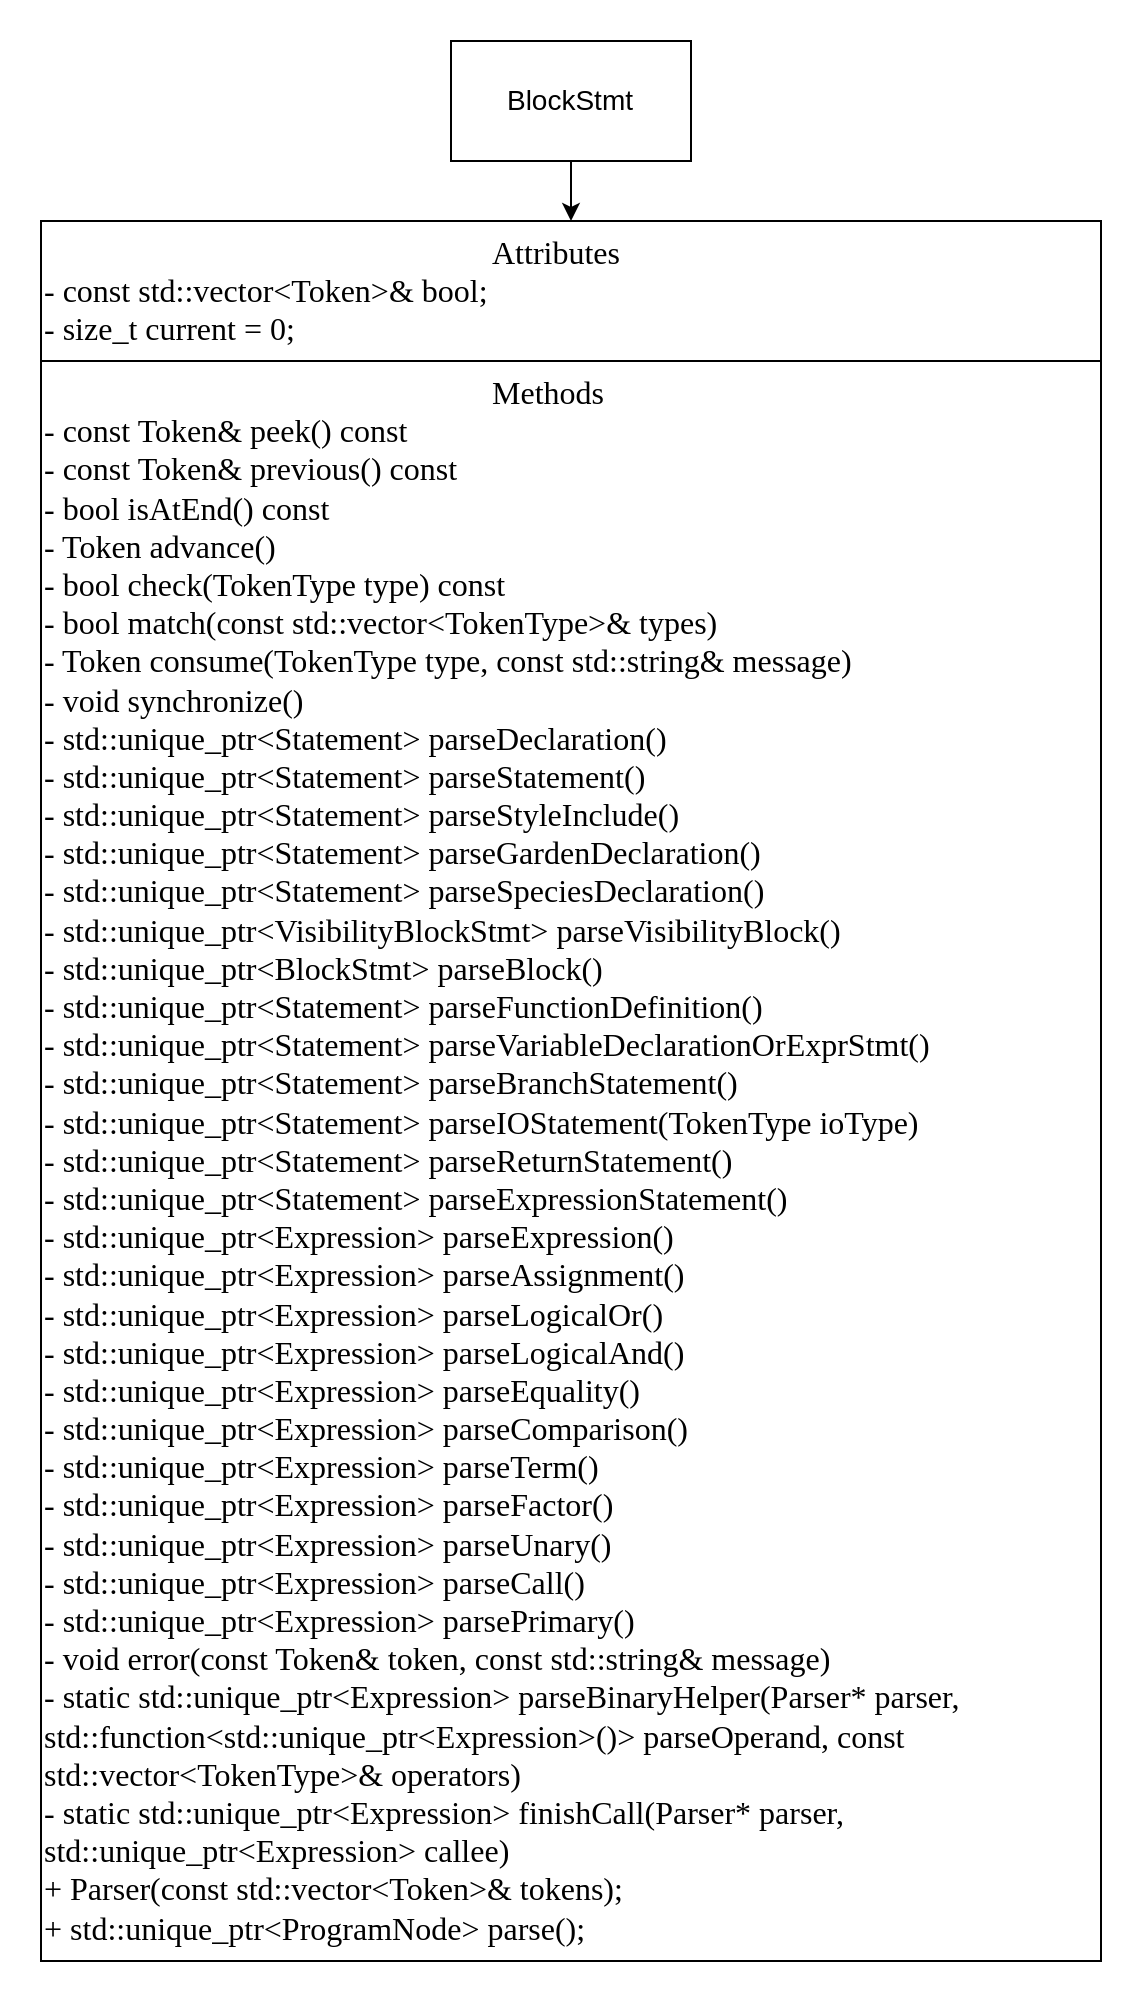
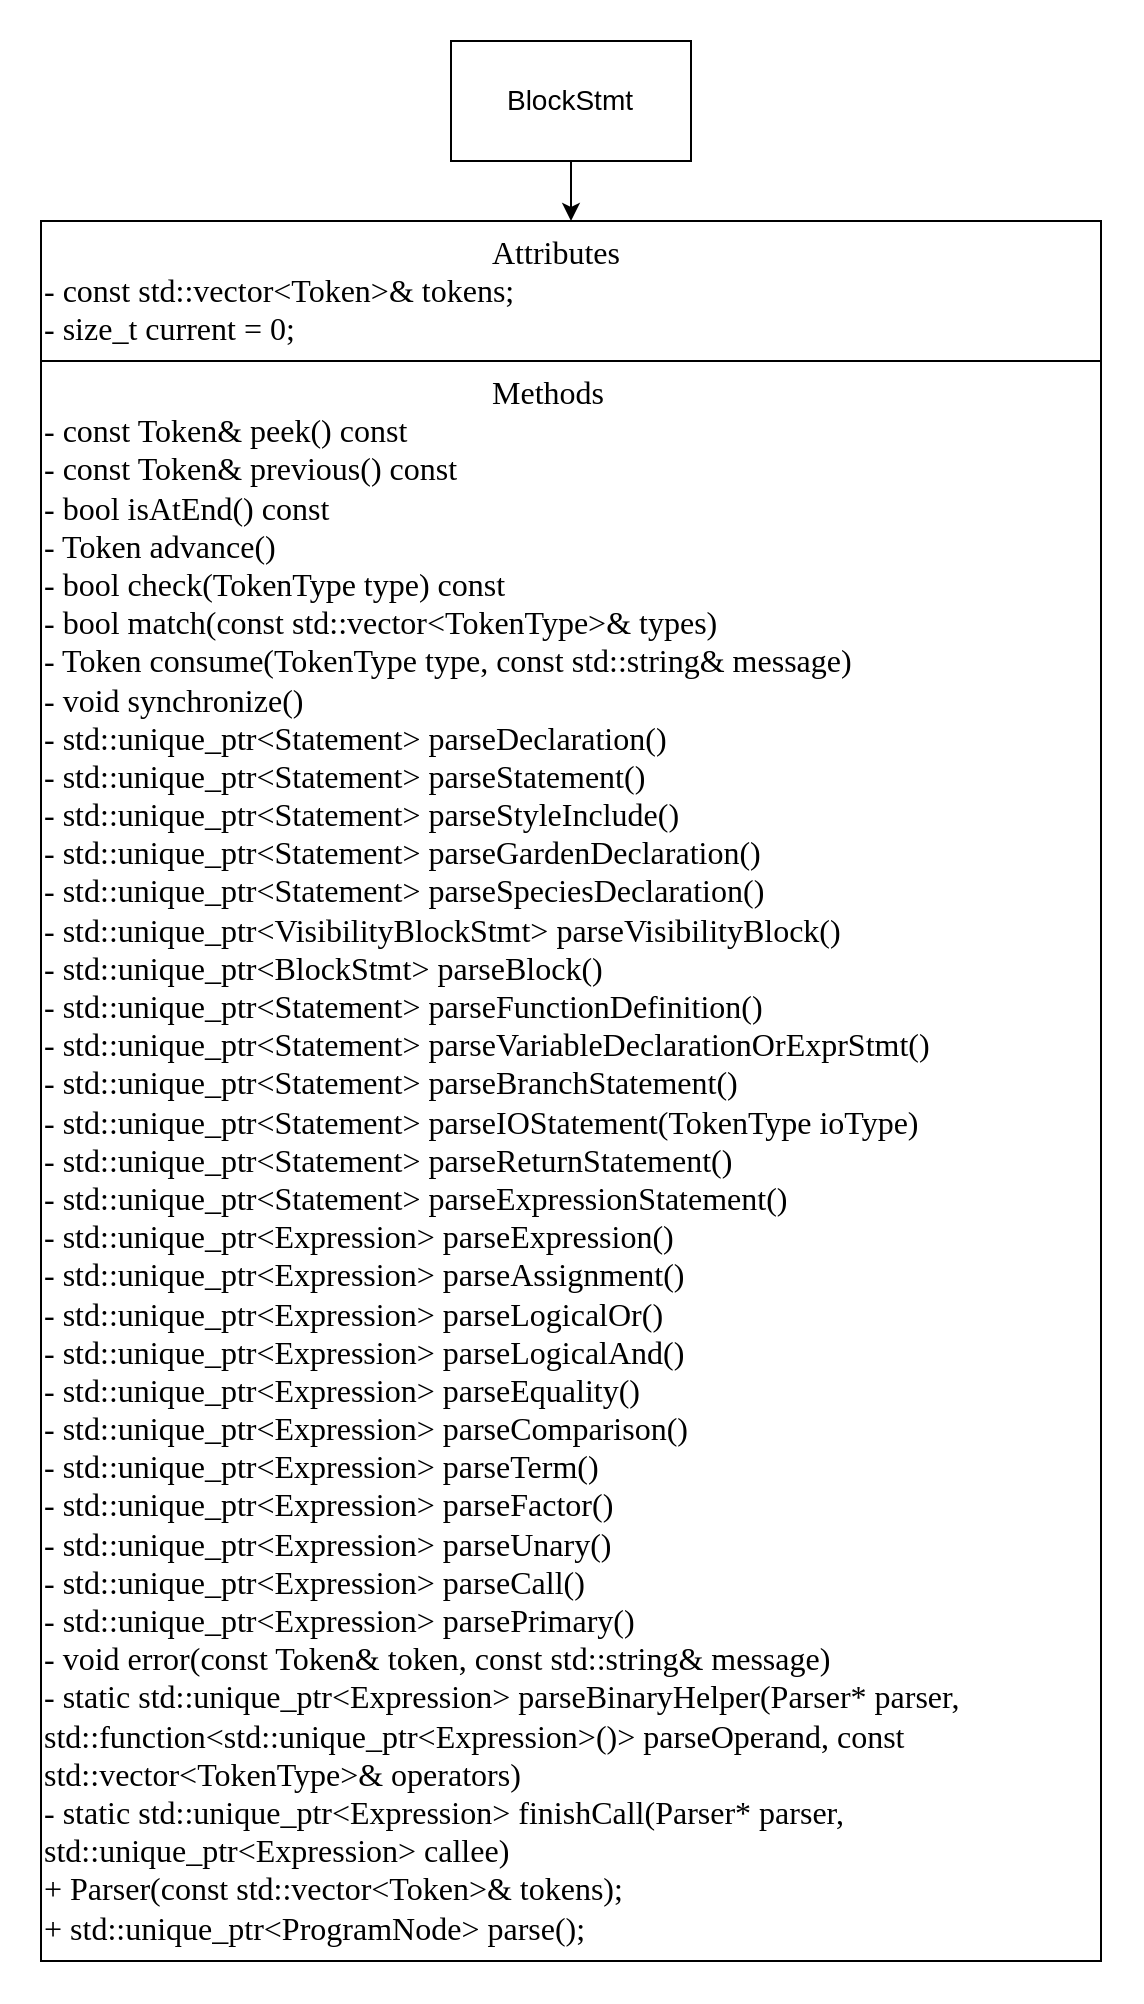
node "Attributes - const std::vector<Token>& bool; - size_t current = 0;": label "Attributes - const std::vector<Token>& bool; - size_t current = 0;" -> "Attributes - const std::vector<Token>& tokens; - size_t current = 0;"
